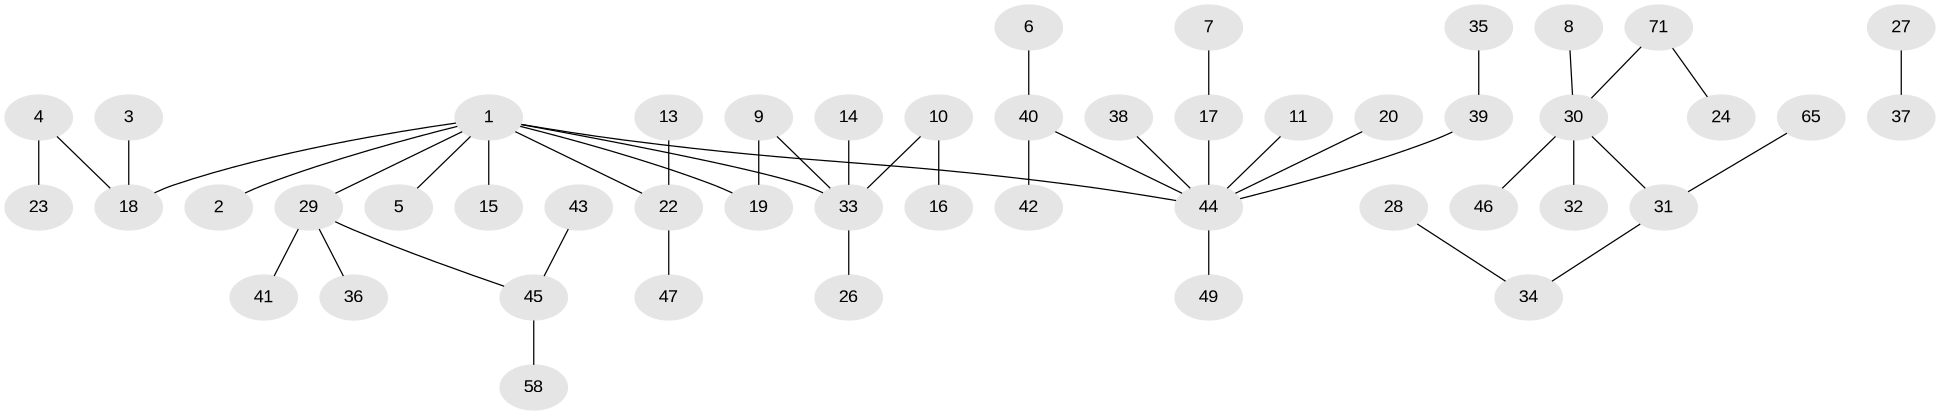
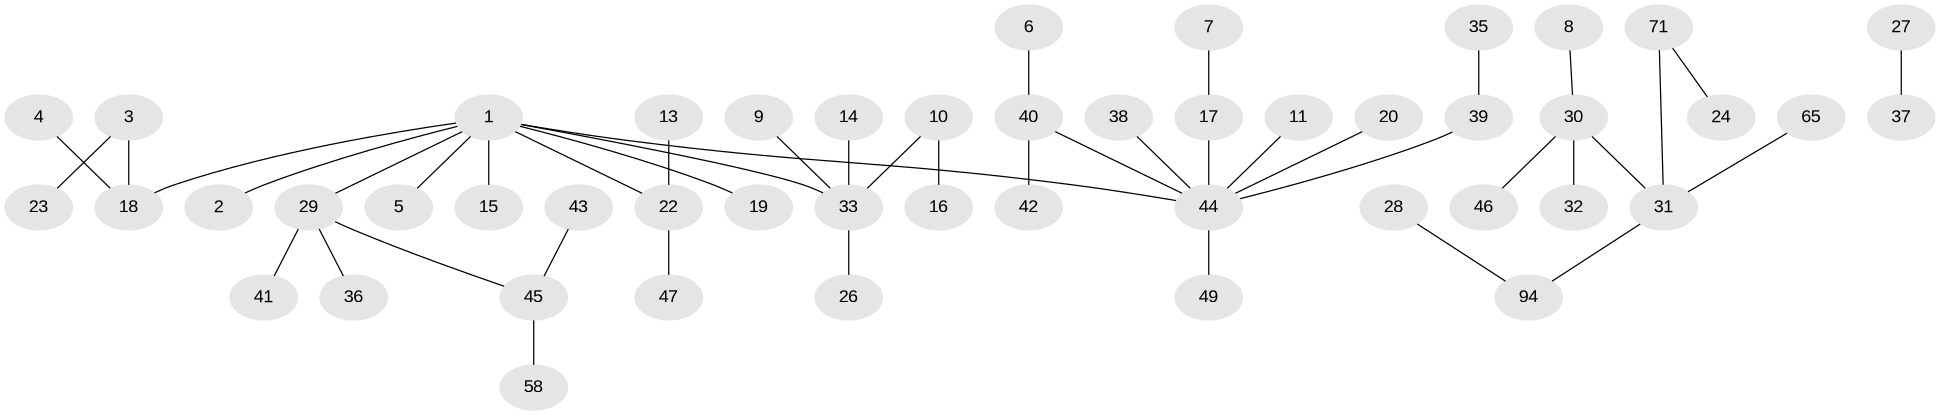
edge "71" -- "30": now "71" -- "31"
edge "4" -- "23": now "3" -- "23"
edge "9" -- "19": removed
node "34": label "34" -> "94"
